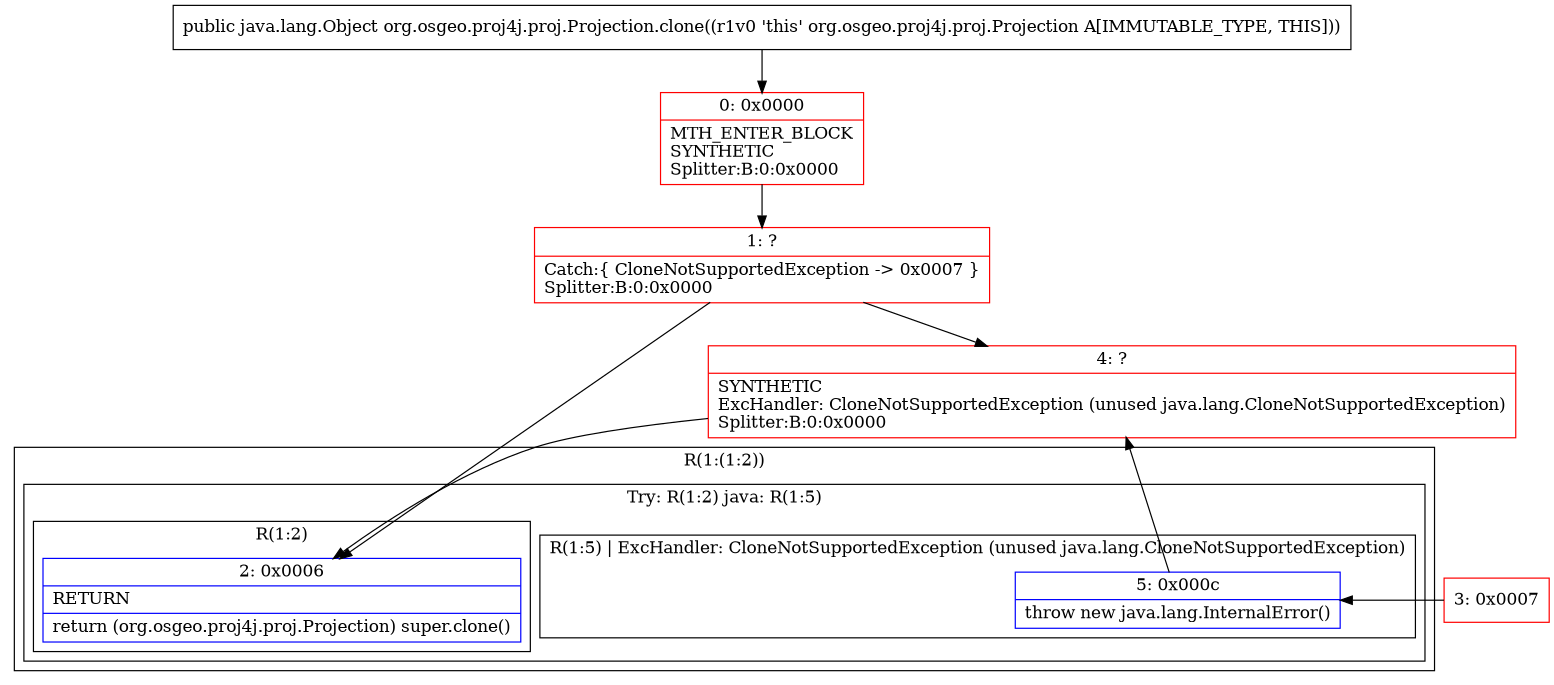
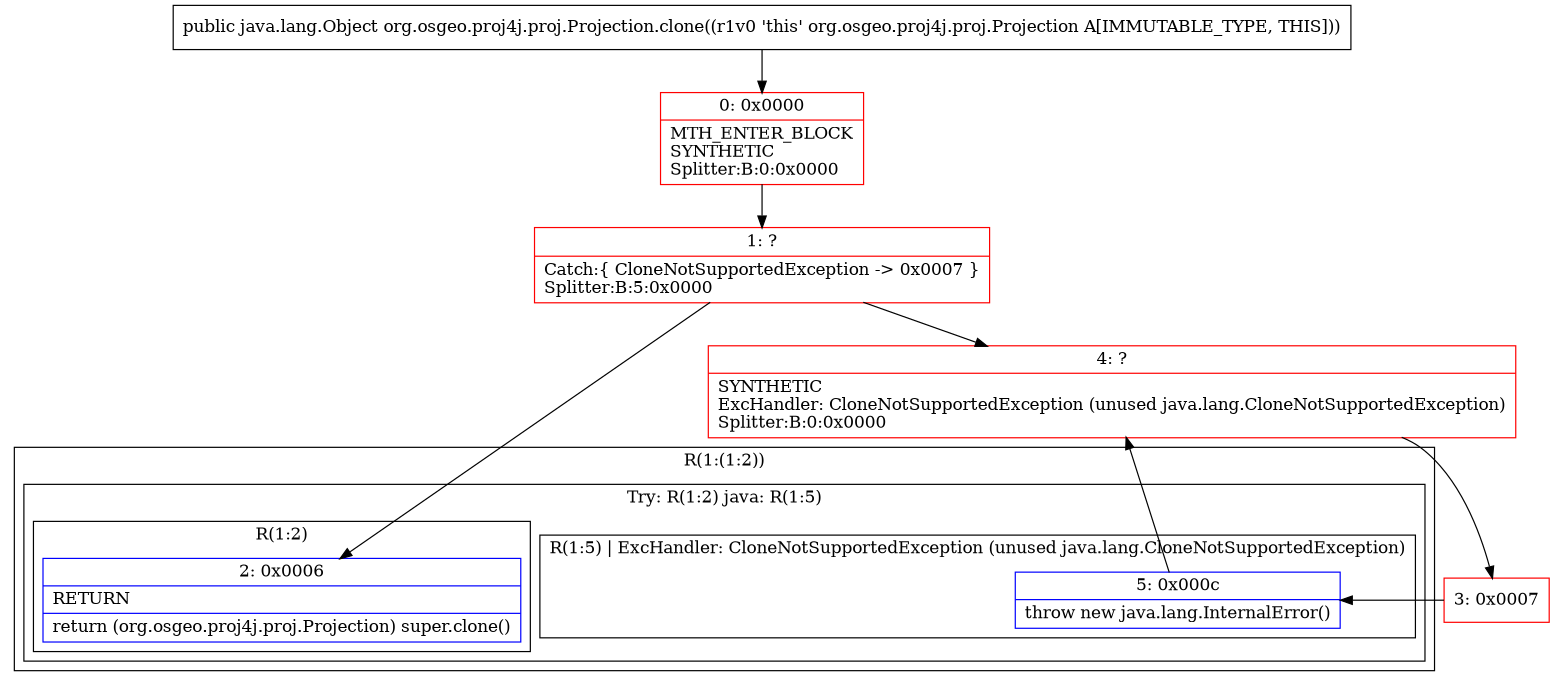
node "1: ?": text "Splitter:B:0:0x0000" -> "Splitter:B:5:0x0000"
edge "4: ?" -> "2: 0x0006": now "4: ?" -> "3: 0x0007"
